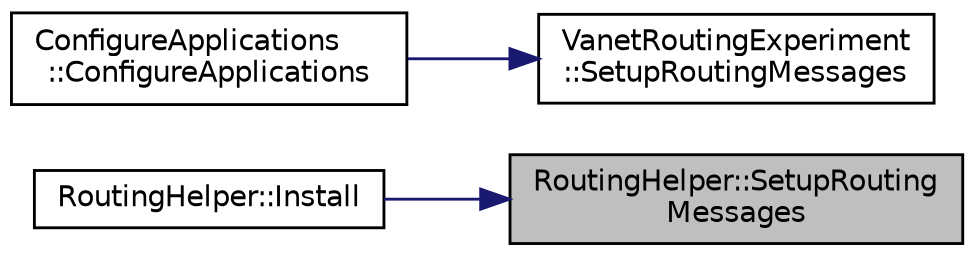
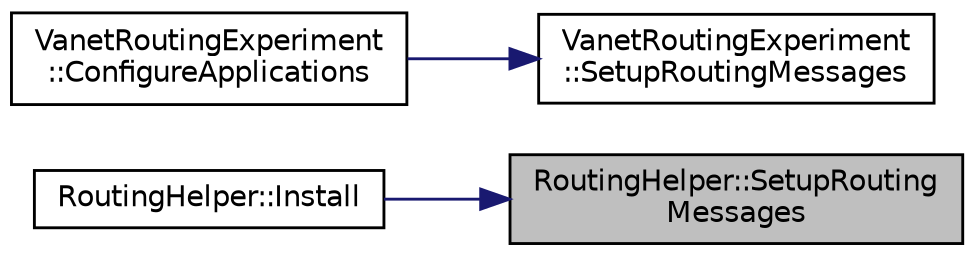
node "ConfigureApplications ::ConfigureApplications": label "ConfigureApplications ::ConfigureApplications" -> "VanetRoutingExperiment ::ConfigureApplications"
